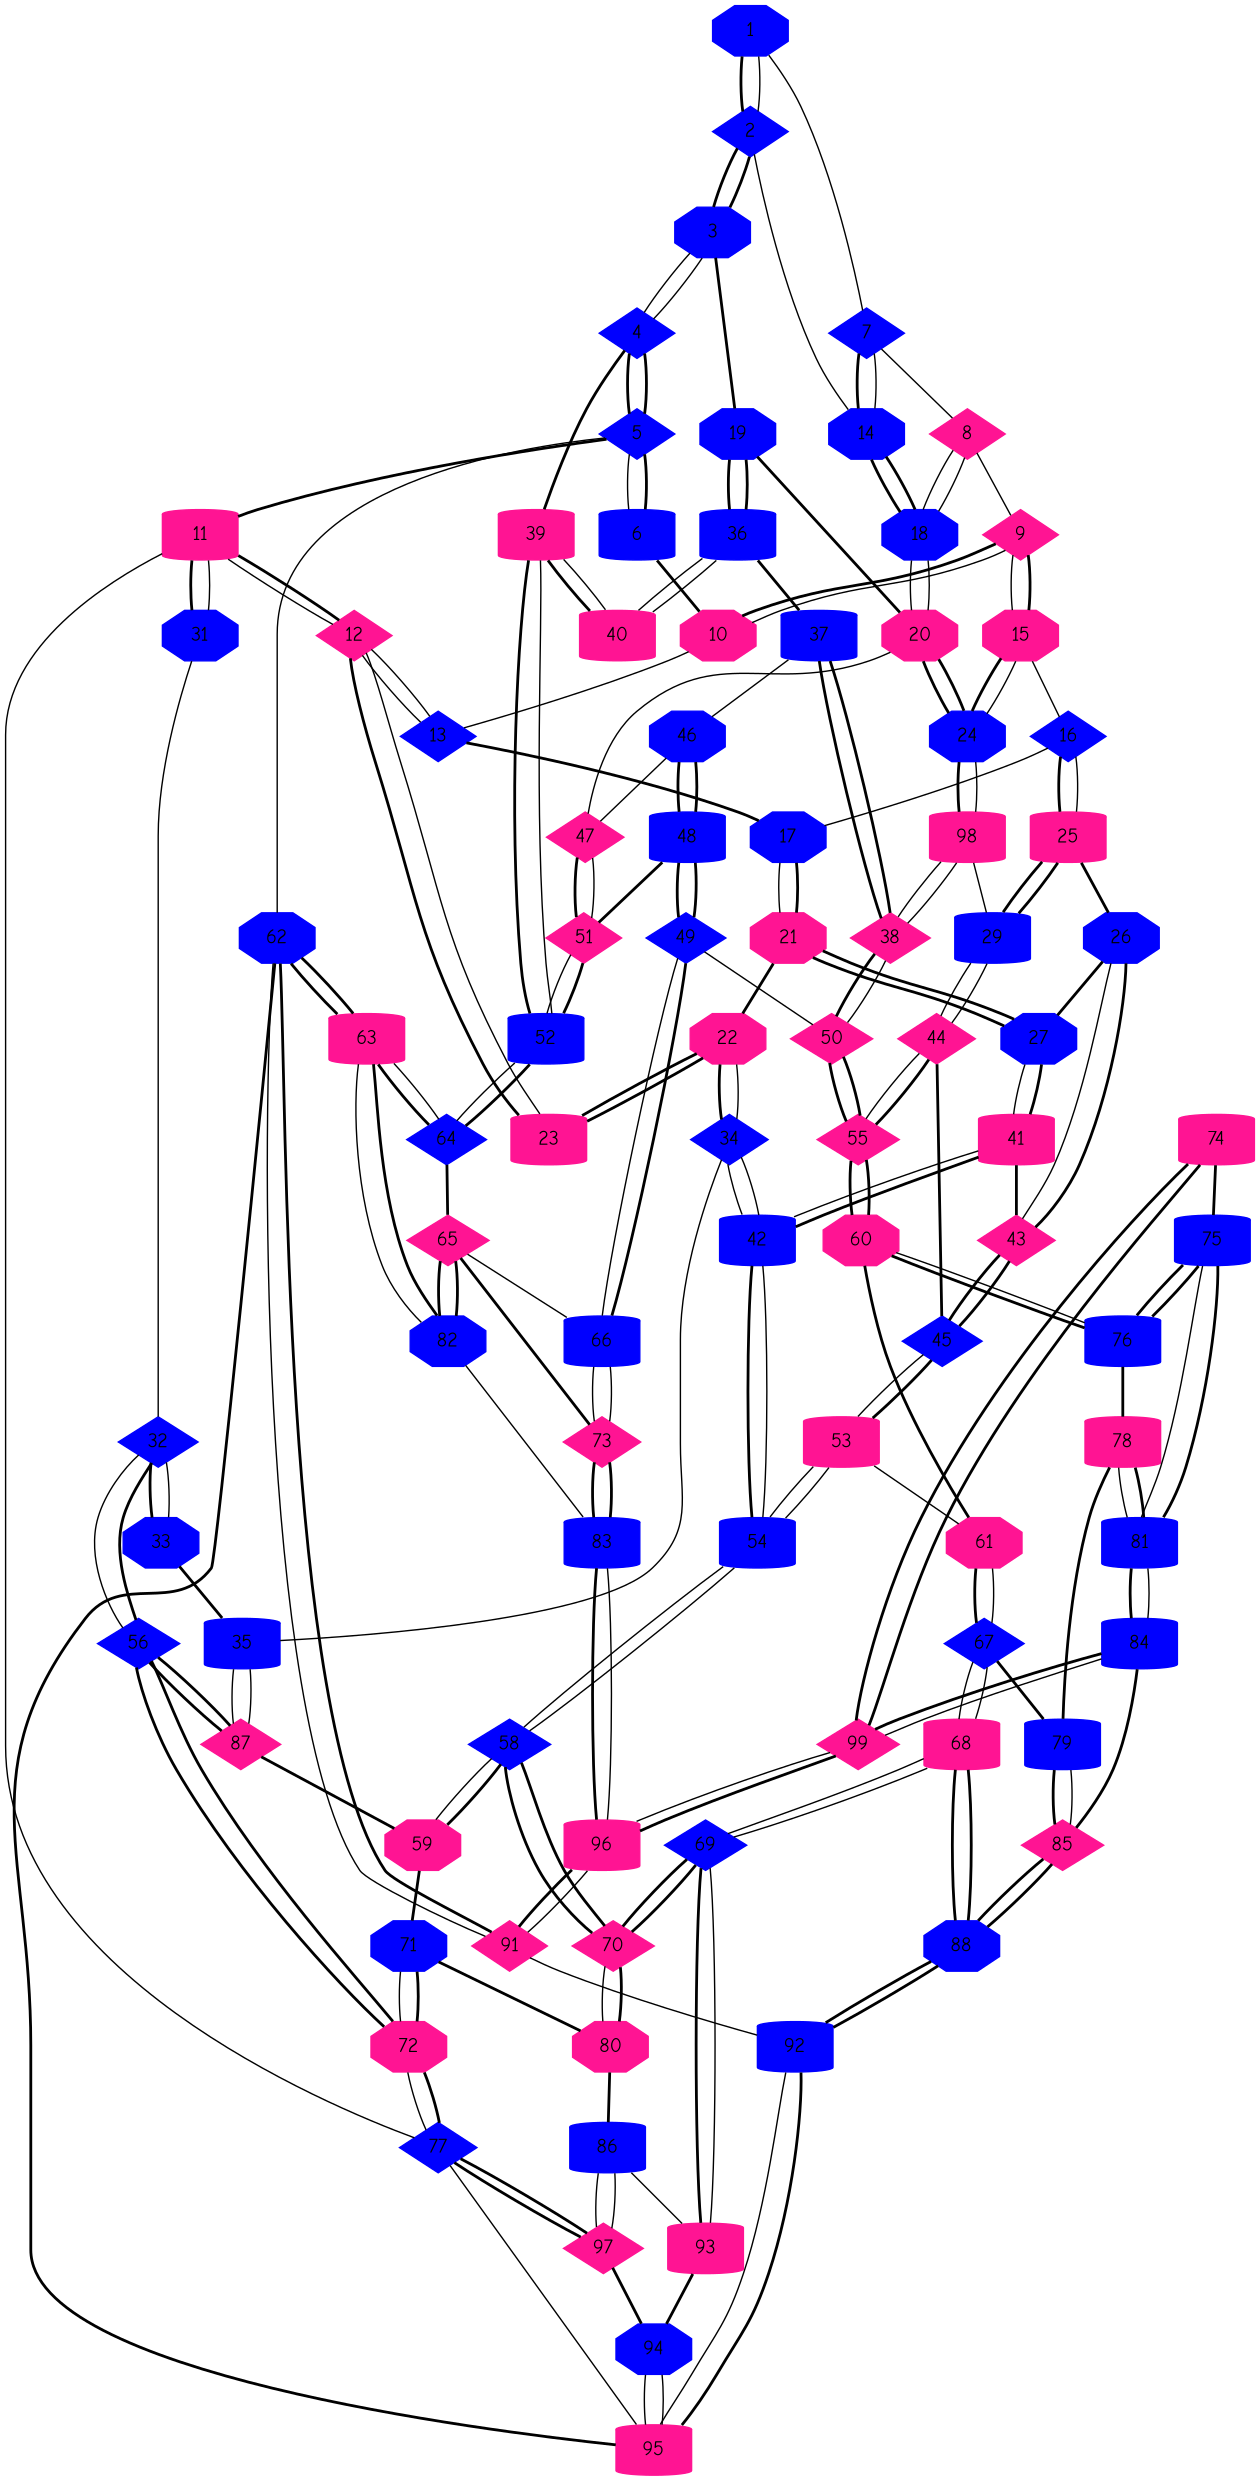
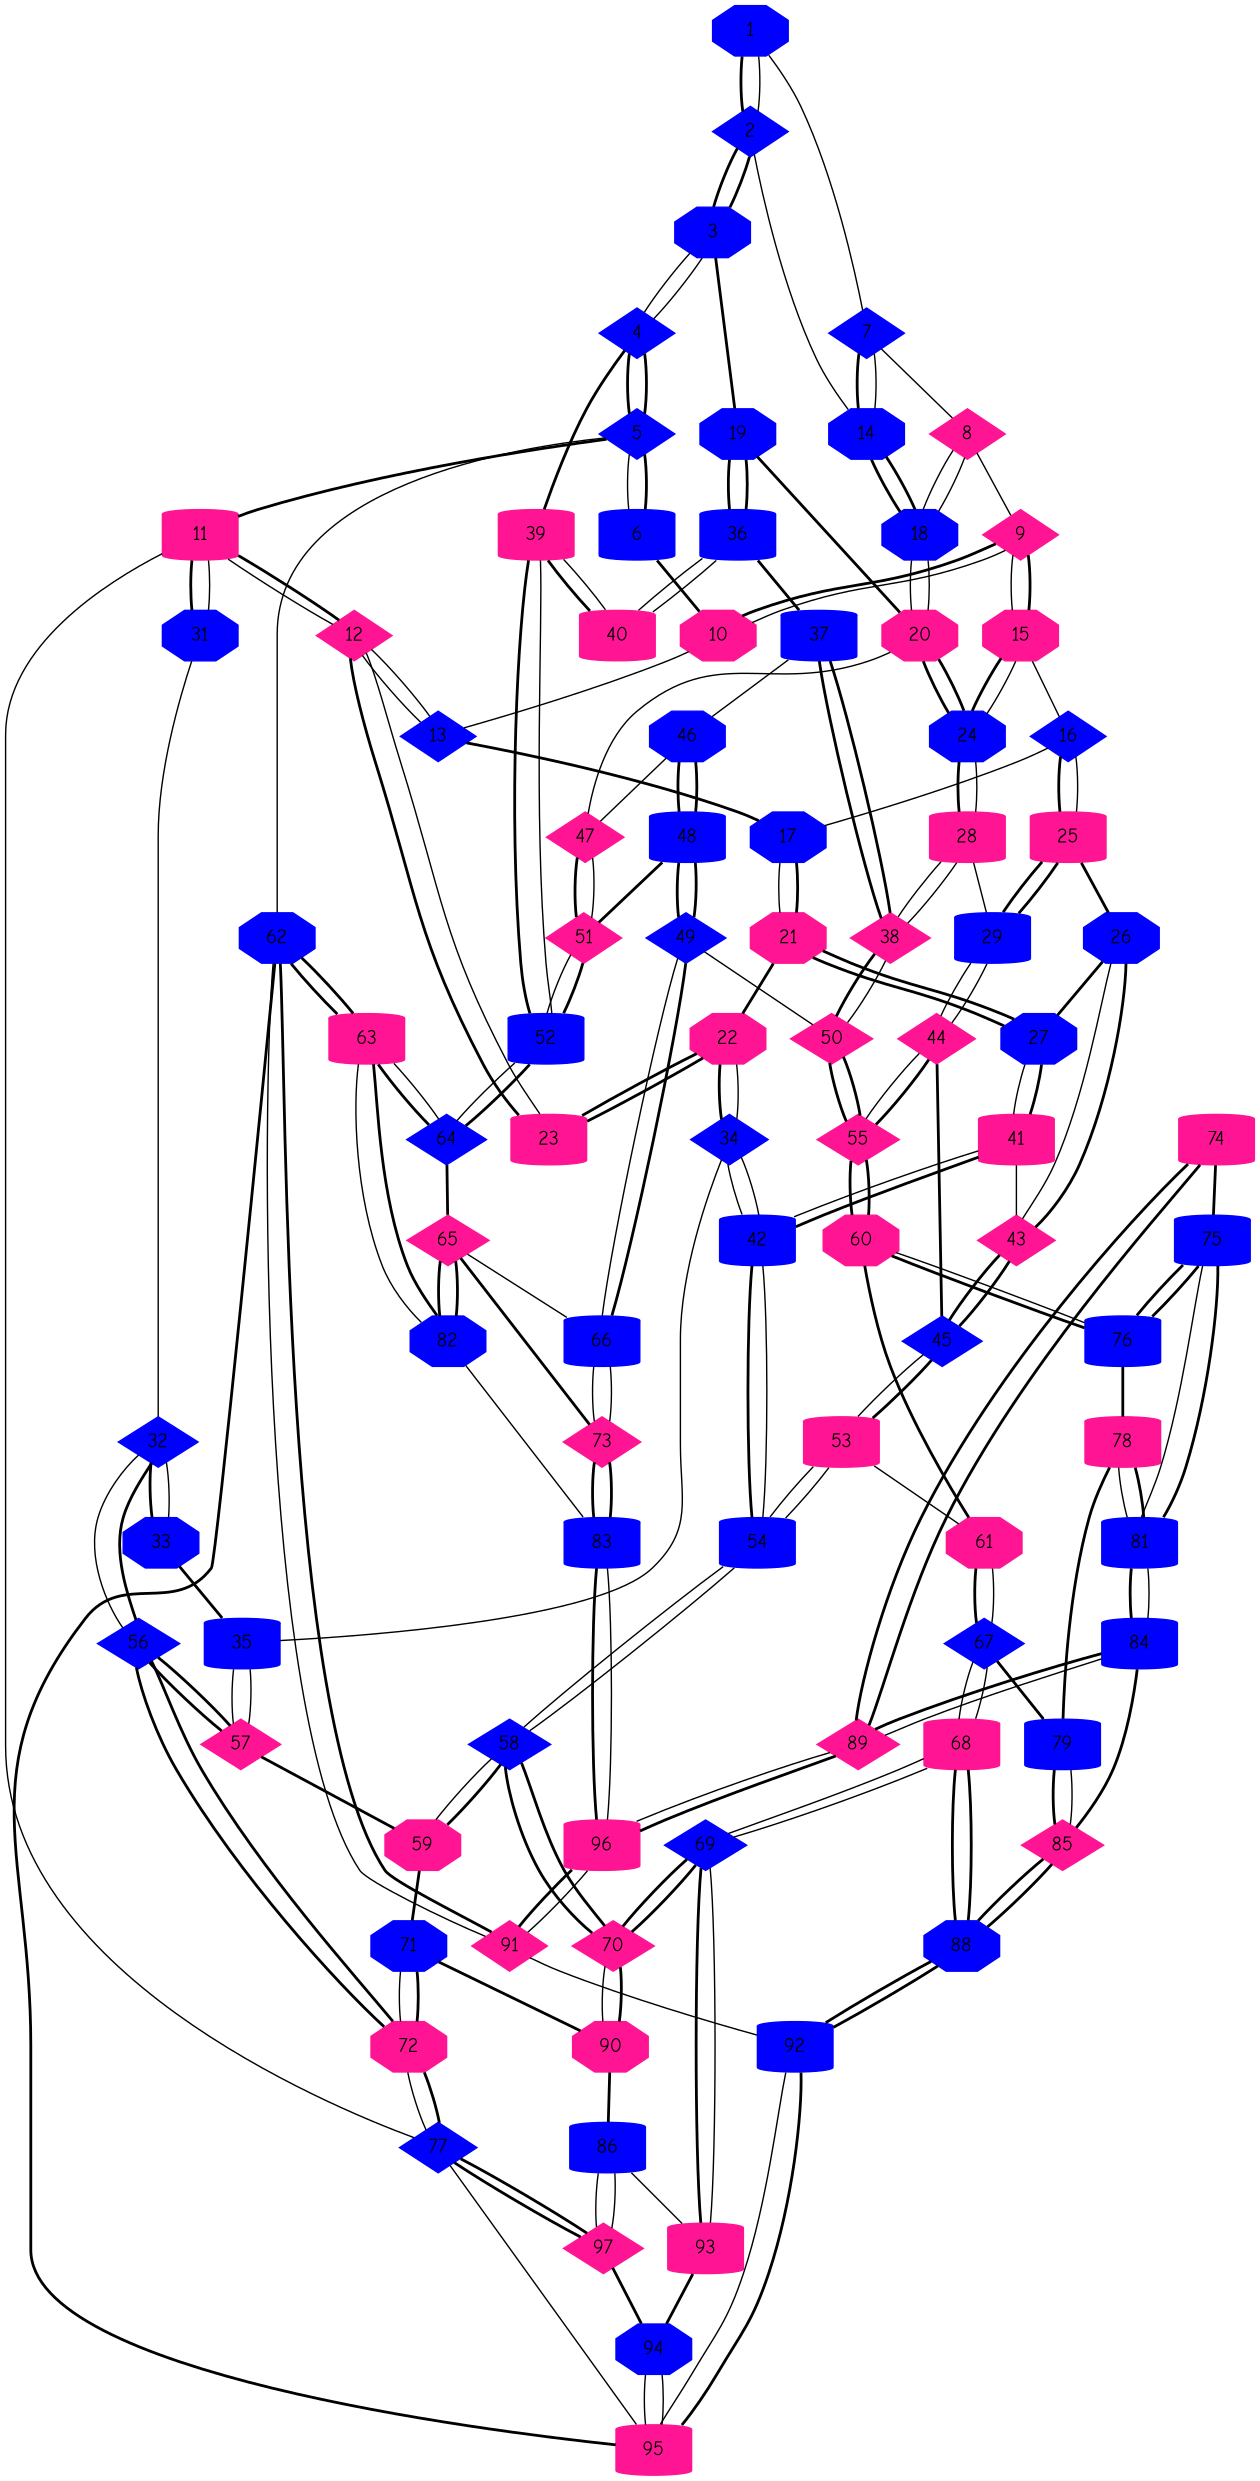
node "98": label "98" -> "28"
edge "41" -- "43": style bold -> solid
node "87": label "87" -> "57"
node "99": label "99" -> "89"
node "80": label "80" -> "90"
